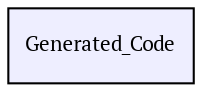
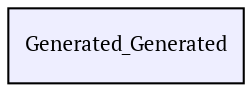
node "Generated_Code": label "Generated_Code" -> "Generated_Generated"
